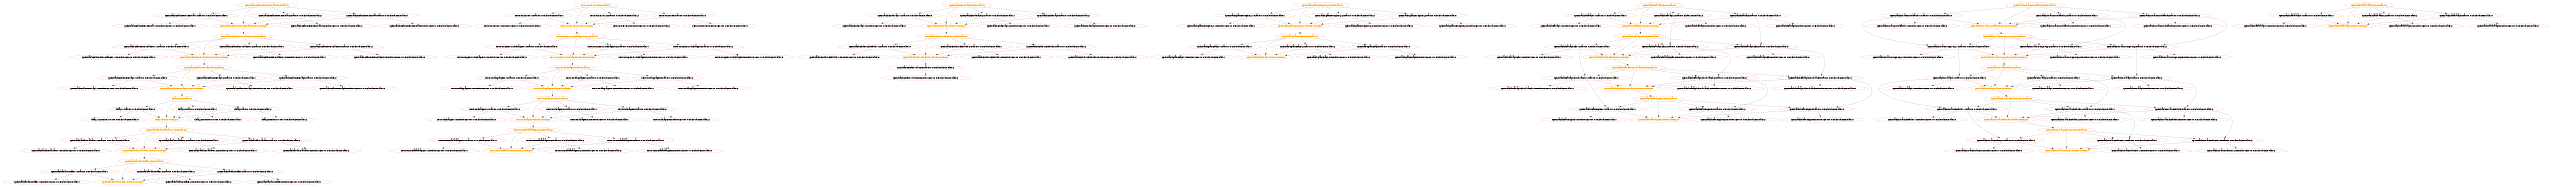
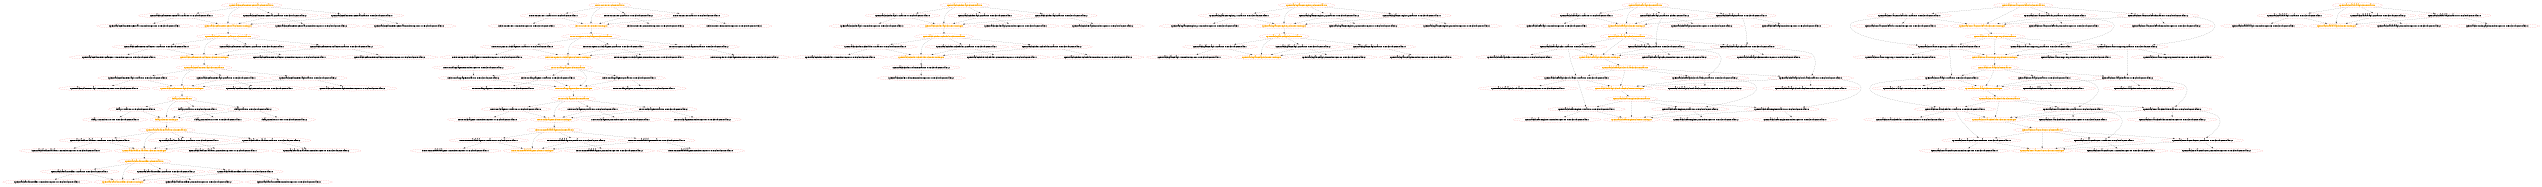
node "openstack-sahara-api_monitor_60000 overcloud-controller-0": label "openstack-sahara-api_monitor_60000 overcloud-controller-0" -> "openstack-running-api_monitor_60000 overcloud-controller-0"
edge "neutron-dhcp-agent_start_0 overcloud-controller-2" -> "neutron-dhcp-agent_monitor_60000 overcloud-controller-2": reversed
